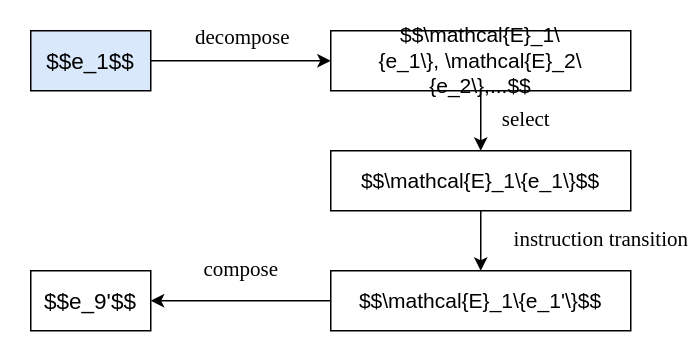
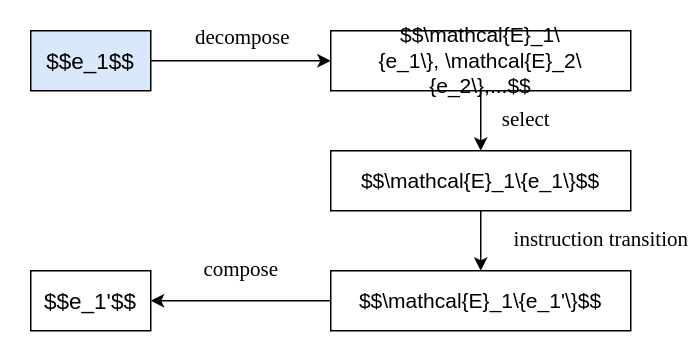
node "$$e_9'$$": label "$$e_9'$$" -> "$$e_1'$$"
